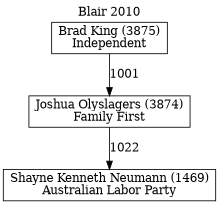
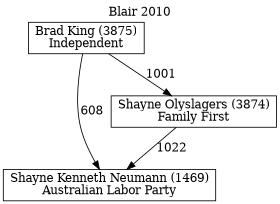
edge "Brad King (3875) Independent" -> "Shayne Kenneth Neumann (1469) Australian Labor Party": added, label "608"
node "Joshua Olyslagers (3874) Family First": label "Joshua Olyslagers (3874) Family First" -> "Shayne Olyslagers (3874) Family First"
